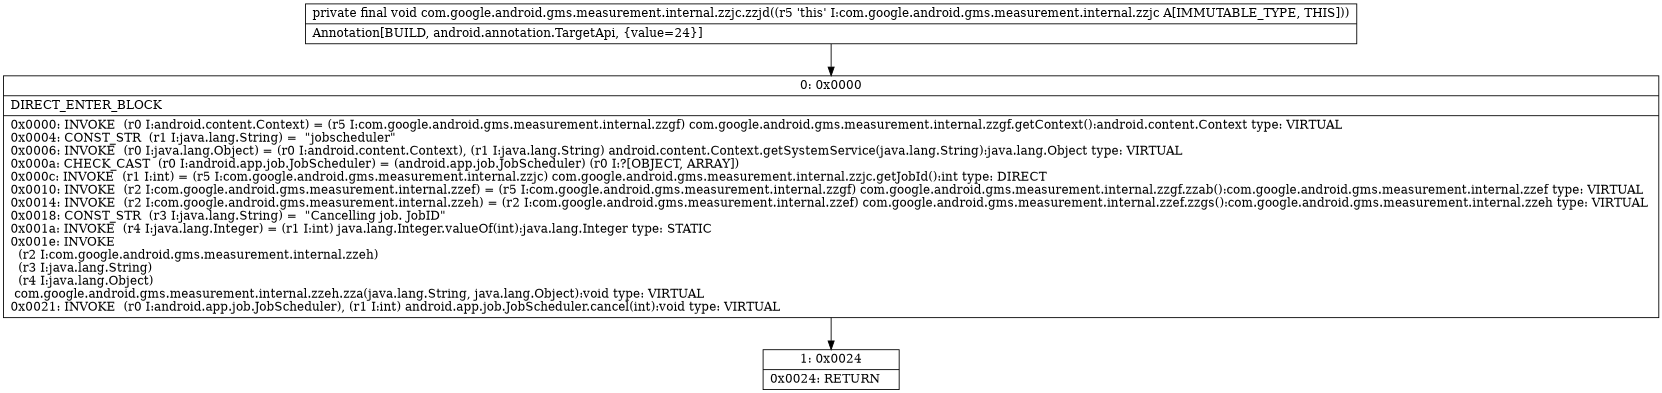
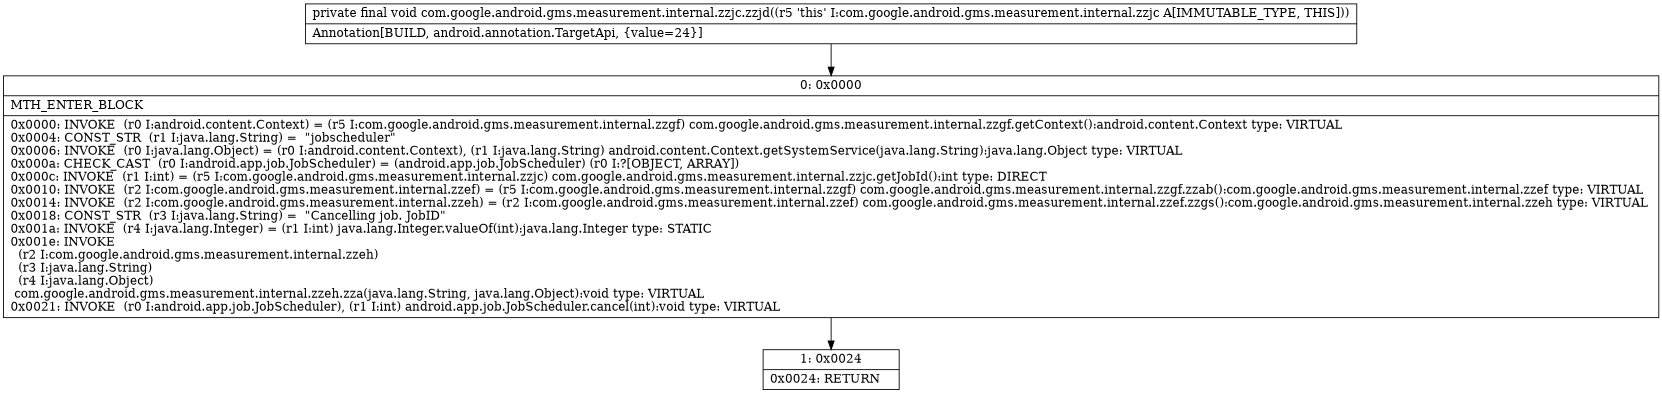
node "0: 0x0000": text "DIRECT_ENTER_BLOCK" -> "MTH_ENTER_BLOCK"
